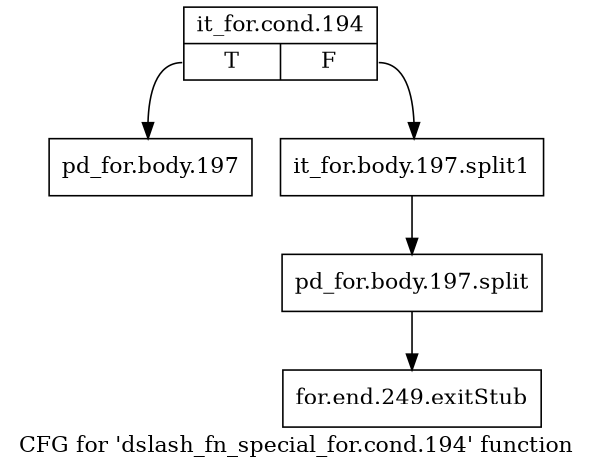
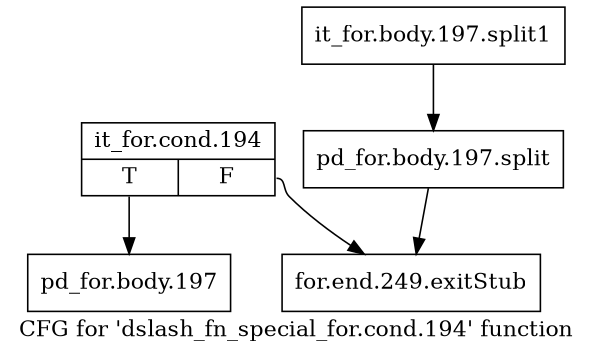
edge "it_for.cond.194" -> "it_for.body.197.split1": now "it_for.cond.194" -> "for.end.249.exitStub"
